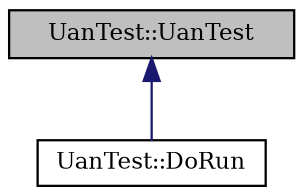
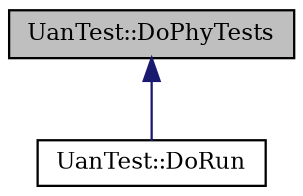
node "UanTest::UanTest": label "UanTest::UanTest" -> "UanTest::DoPhyTests"
